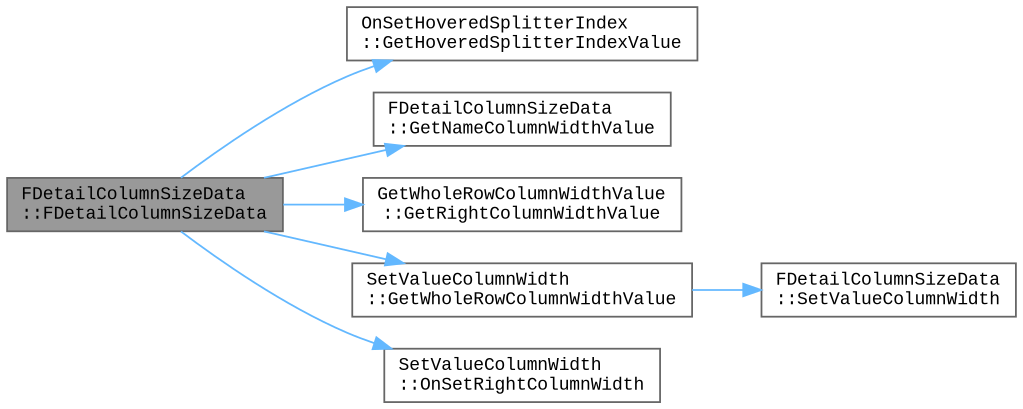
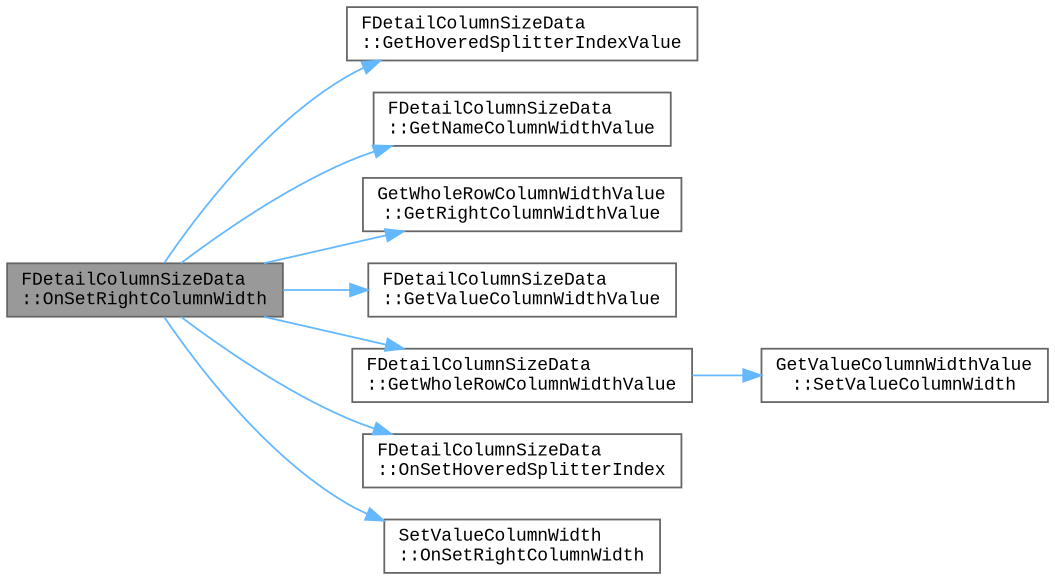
node "OnSetHoveredSplitterIndex ::GetHoveredSplitterIndexValue": label "OnSetHoveredSplitterIndex ::GetHoveredSplitterIndexValue" -> "FDetailColumnSizeData ::GetHoveredSplitterIndexValue"
node "FDetailColumnSizeData ::FDetailColumnSizeData": label "FDetailColumnSizeData ::FDetailColumnSizeData" -> "FDetailColumnSizeData ::OnSetRightColumnWidth"
node "FDetailColumnSizeData ::GetValueColumnWidthValue": added
node "SetValueColumnWidth ::GetWholeRowColumnWidthValue": label "SetValueColumnWidth ::GetWholeRowColumnWidthValue" -> "FDetailColumnSizeData ::GetWholeRowColumnWidthValue"
node "FDetailColumnSizeData ::SetValueColumnWidth": label "FDetailColumnSizeData ::SetValueColumnWidth" -> "GetValueColumnWidthValue ::SetValueColumnWidth"
node "FDetailColumnSizeData ::OnSetHoveredSplitterIndex": added
